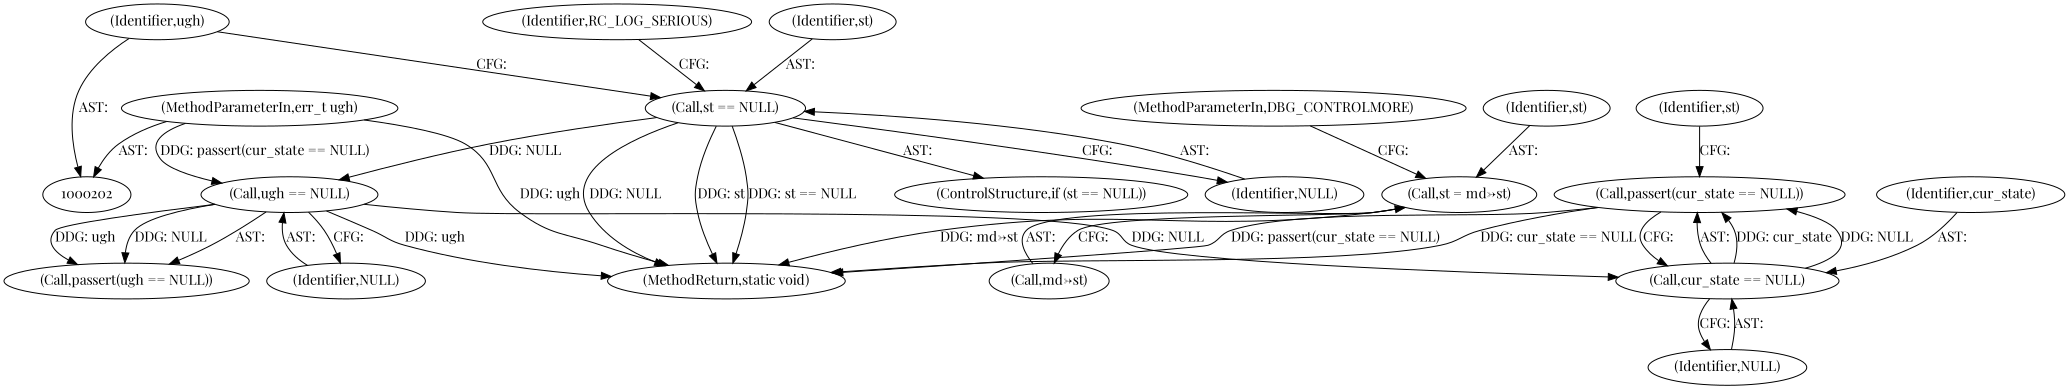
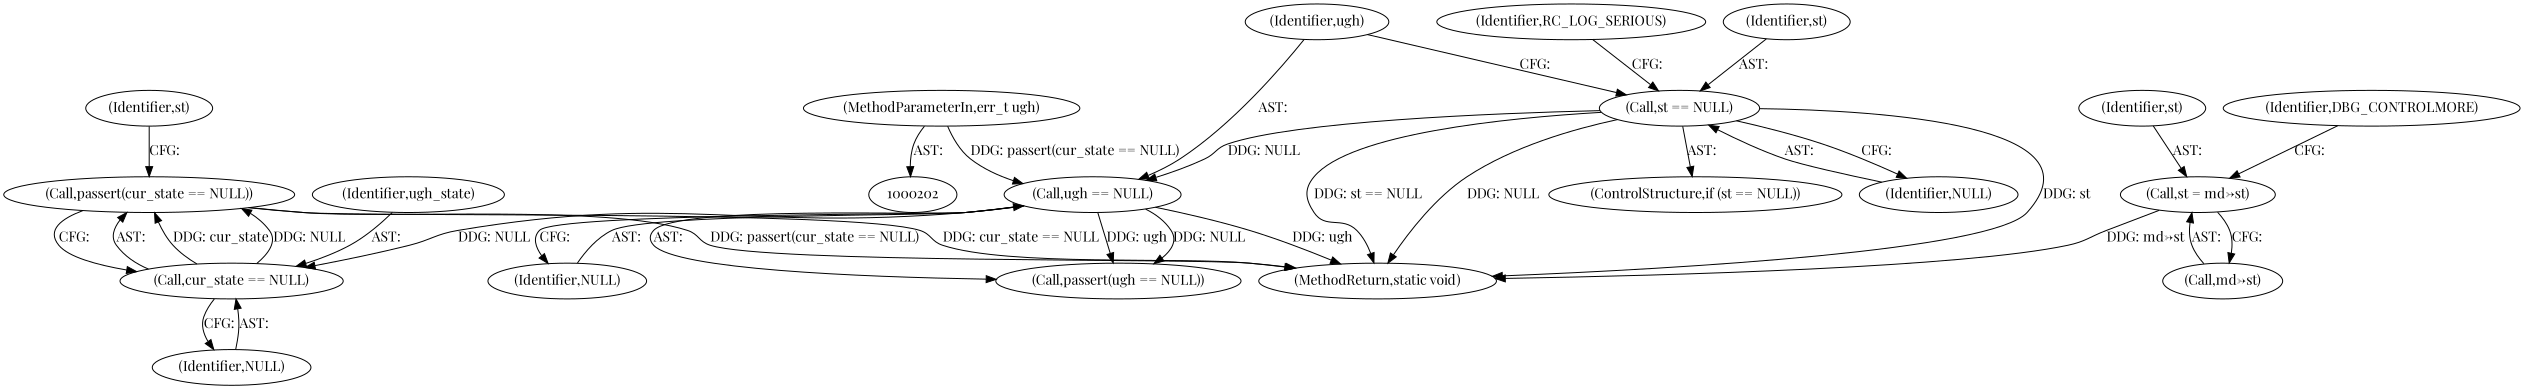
edge "(Identifier,ugh)" -> "1000202": now "(Identifier,ugh)" -> "(Call,ugh == NULL)"
node "(MethodParameterIn,DBG_CONTROLMORE)": label "(MethodParameterIn,DBG_CONTROLMORE)" -> "(Identifier,DBG_CONTROLMORE)"
node "(Identifier,cur_state)": label "(Identifier,cur_state)" -> "(Identifier,ugh_state)"
edge "(MethodParameterIn,err_t ugh)" -> "(MethodReturn,static void)": removed, label "DDG: ugh"
